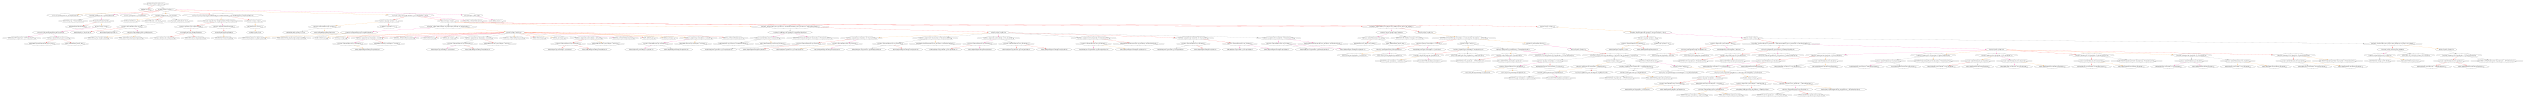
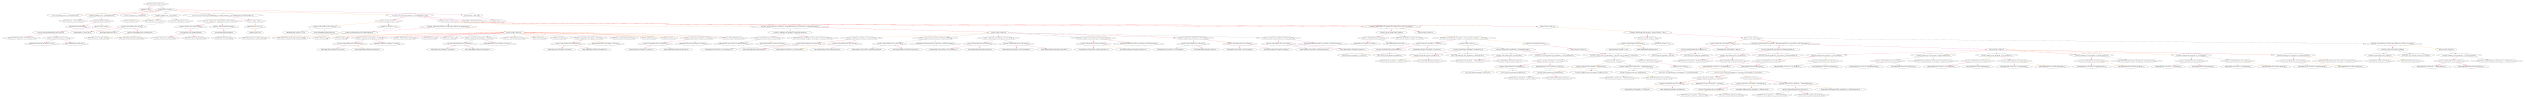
node "(IDENTIFIER,sp,sp->decodepfunc = horAcc8)": added
